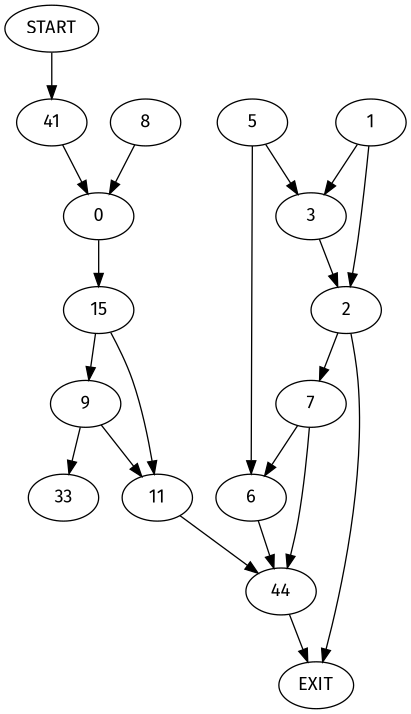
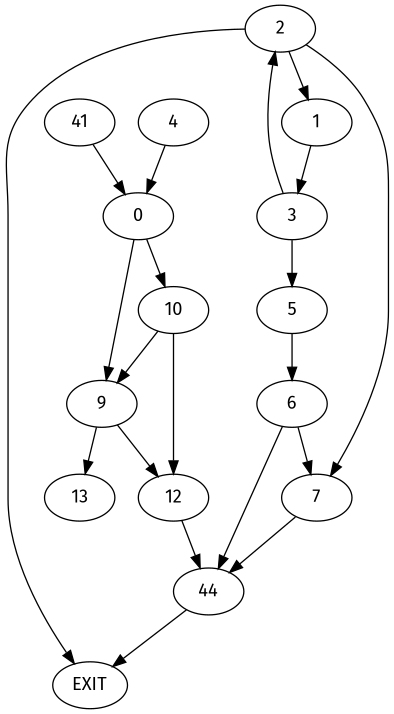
node "START": removed
node "8": label "8" -> "4"
edge "5" -> "3": reversed
edge "1" -> "2": reversed
edge "0" -> "9": added
node "15": label "15" -> "10"
edge "7" -> "6": reversed
node "33": label "33" -> "13"
node "11": label "11" -> "12"
